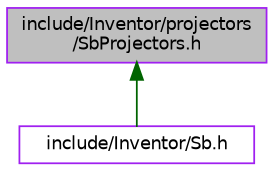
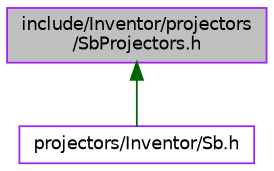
node "include/Inventor/Sb.h": label "include/Inventor/Sb.h" -> "projectors/Inventor/Sb.h"
